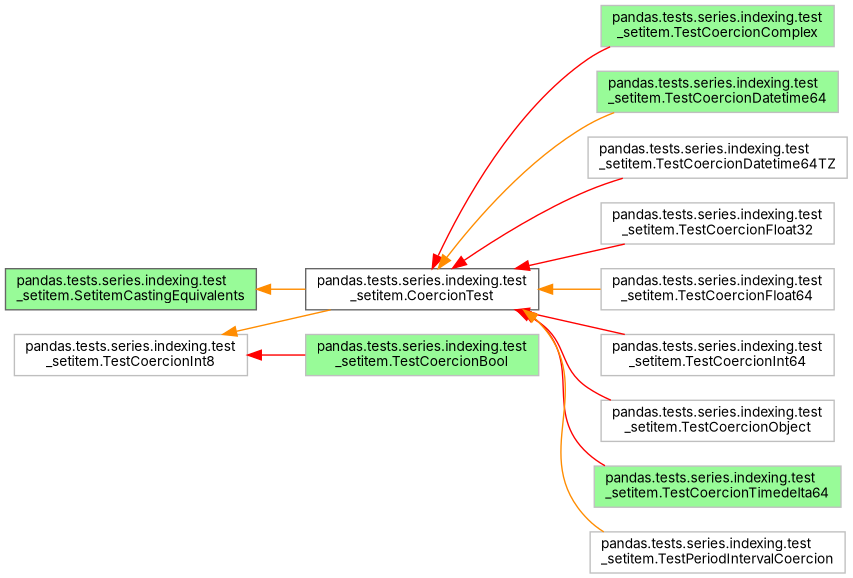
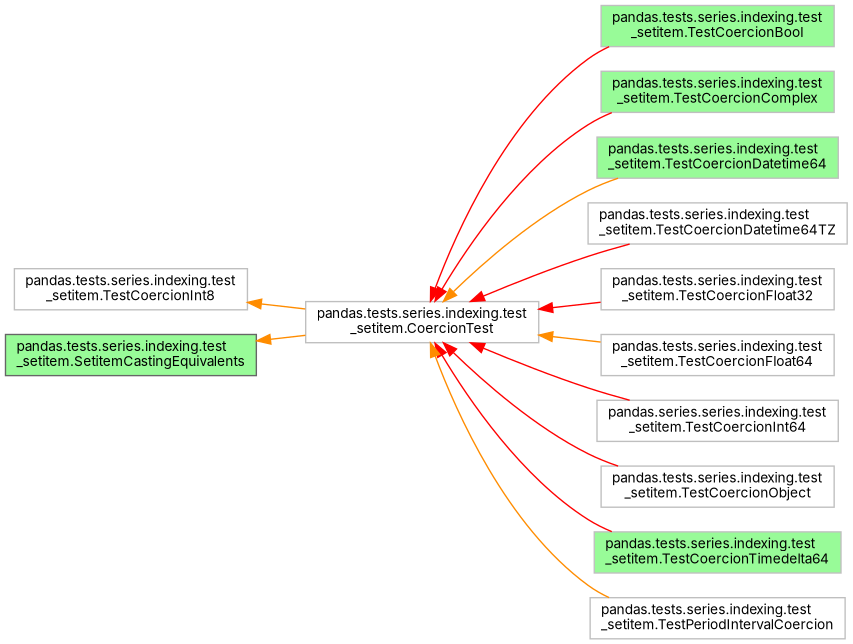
node "pandas.tests.series.indexing.test _setitem.CoercionTest": color gray40 -> grey75
edge "pandas.tests.series.indexing.test _setitem.TestCoercionBool" -> "pandas.tests.series.indexing.test _setitem.TestCoercionInt8": now "pandas.tests.series.indexing.test _setitem.TestCoercionBool" -> "pandas.tests.series.indexing.test _setitem.CoercionTest"
node "pandas.tests.series.indexing.test _setitem.TestCoercionInt64": label "pandas.tests.series.indexing.test _setitem.TestCoercionInt64" -> "pandas.series.series.indexing.test _setitem.TestCoercionInt64"
